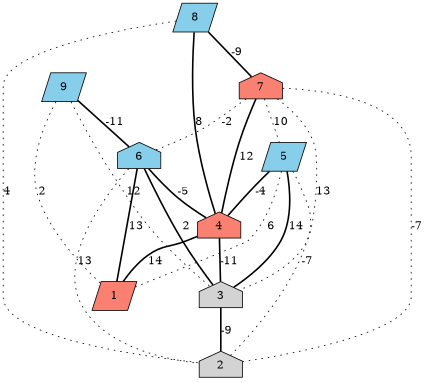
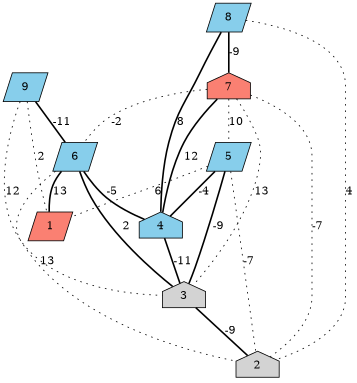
node "6": shape house -> parallelogram
node "4": fillcolor salmon -> skyblue
edge "5" -- "3": label "14" -> "-9"
edge "4" -- "1": removed, label "14"
